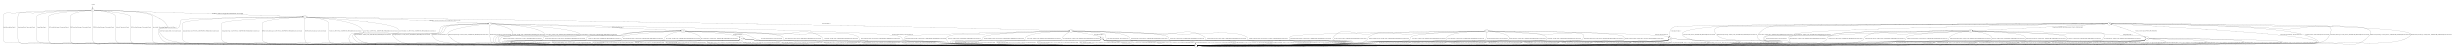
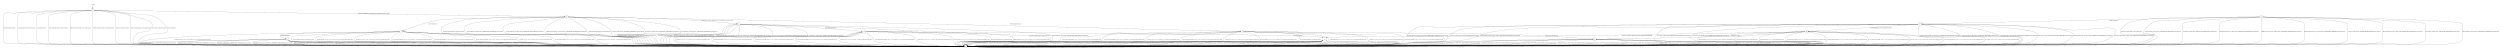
edge "s2" -> "s4": added, label "DHClientKeyExchange / -"
edge "s8" -> "s9": now "s8" -> "s61"
